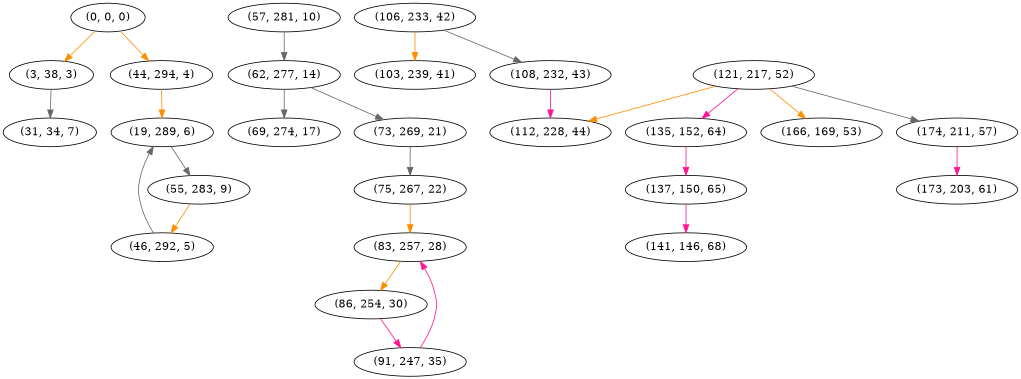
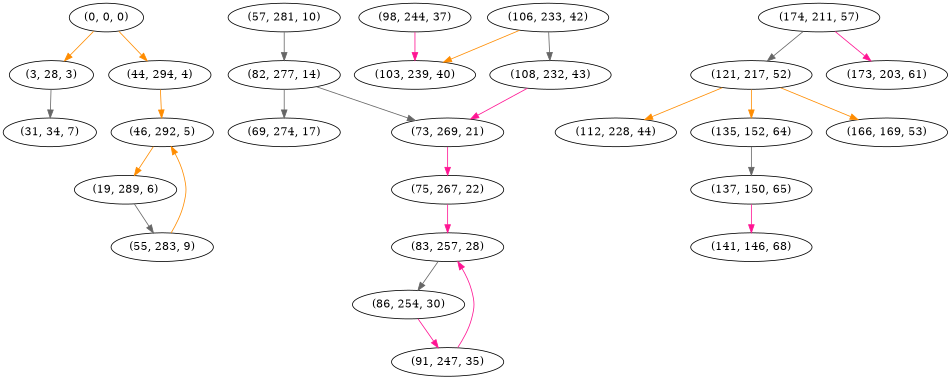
node "(98, 244, 37)": added
node "(3, 38, 3)": label "(3, 38, 3)" -> "(3, 28, 3)"
node "(62, 277, 14)": label "(62, 277, 14)" -> "(82, 277, 14)"
node "(103, 239, 41)": label "(103, 239, 41)" -> "(103, 239, 40)"
edge "(44, 294, 4)" -> "(19, 289, 6)": now "(44, 294, 4)" -> "(46, 292, 5)"
edge "(108, 232, 43)" -> "(112, 228, 44)": now "(108, 232, 43)" -> "(73, 269, 21)"
edge "(121, 217, 52)" -> "(135, 152, 64)": color deeppink -> darkorange
edge "(121, 217, 52)" -> "(174, 211, 57)": reversed
edge "(73, 269, 21)" -> "(75, 267, 22)": color gray40 -> deeppink
edge "(135, 152, 64)" -> "(137, 150, 65)": color deeppink -> gray40
edge "(46, 292, 5)" -> "(19, 289, 6)": color gray40 -> darkorange
edge "(75, 267, 22)" -> "(83, 257, 28)": color darkorange -> deeppink
edge "(83, 257, 28)" -> "(86, 254, 30)": color darkorange -> gray40
